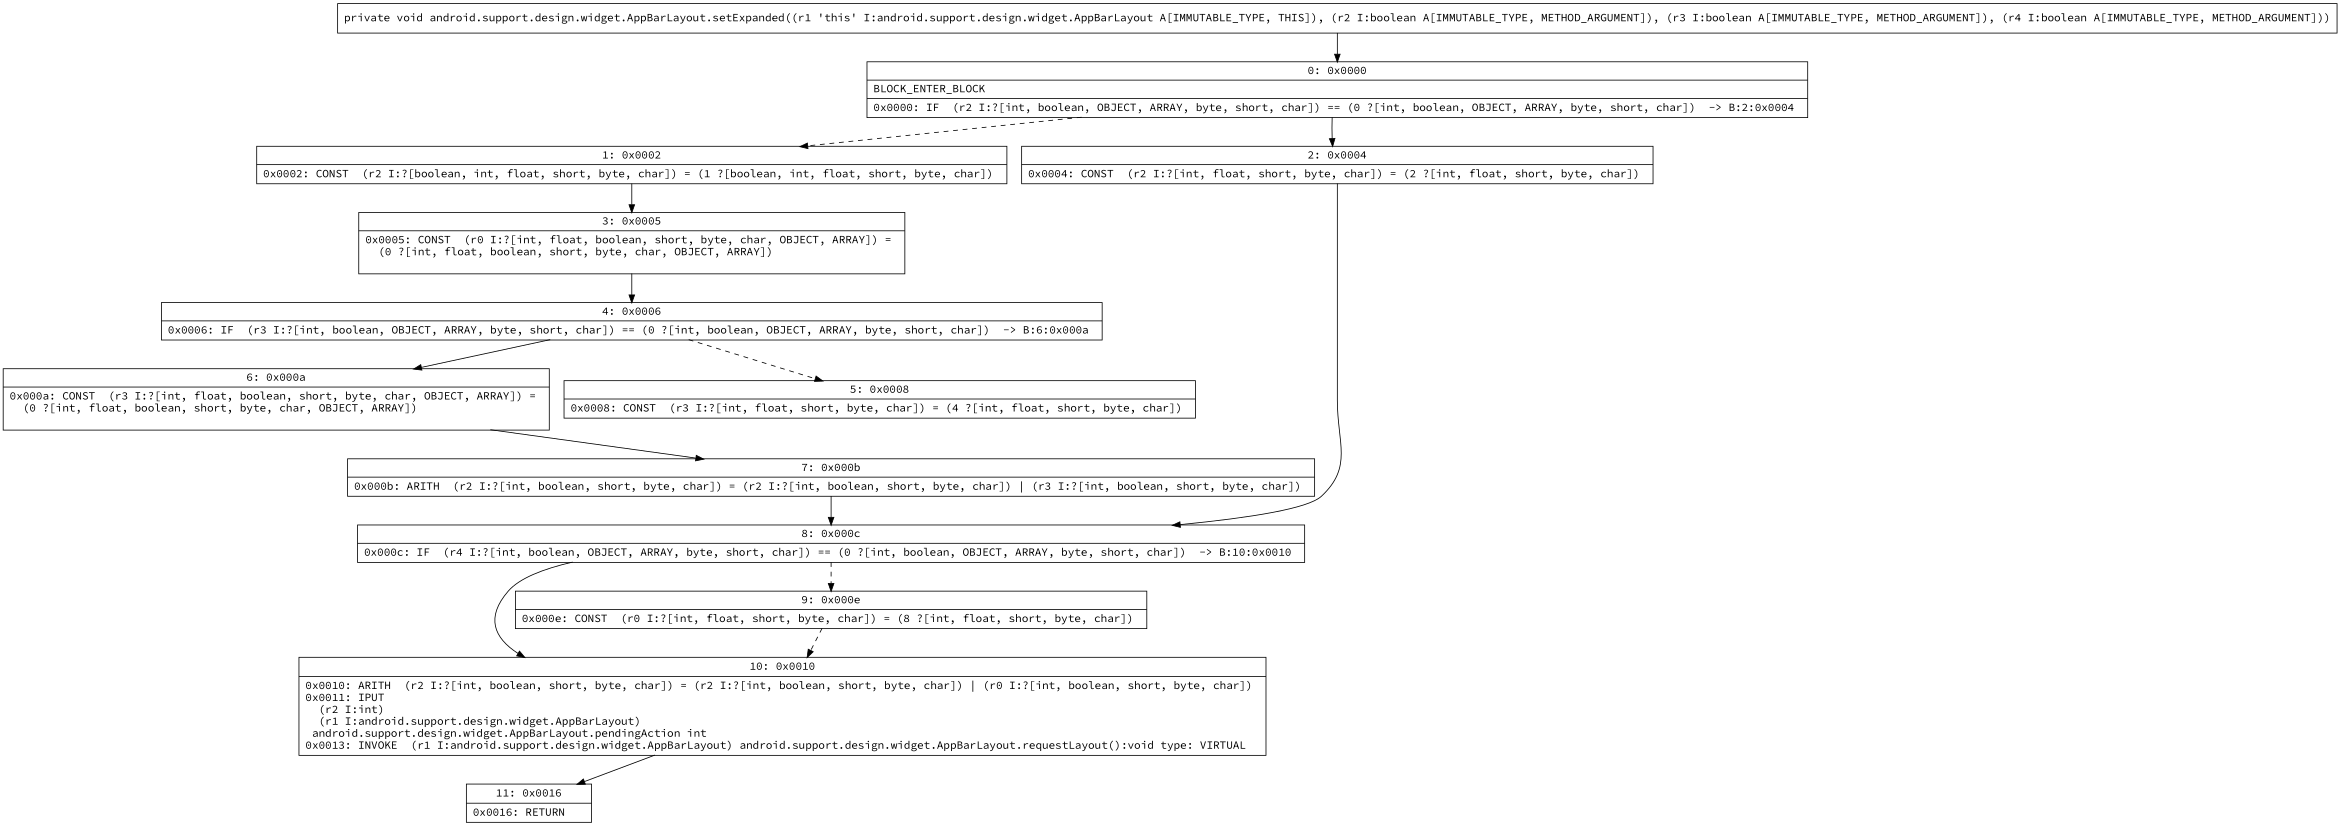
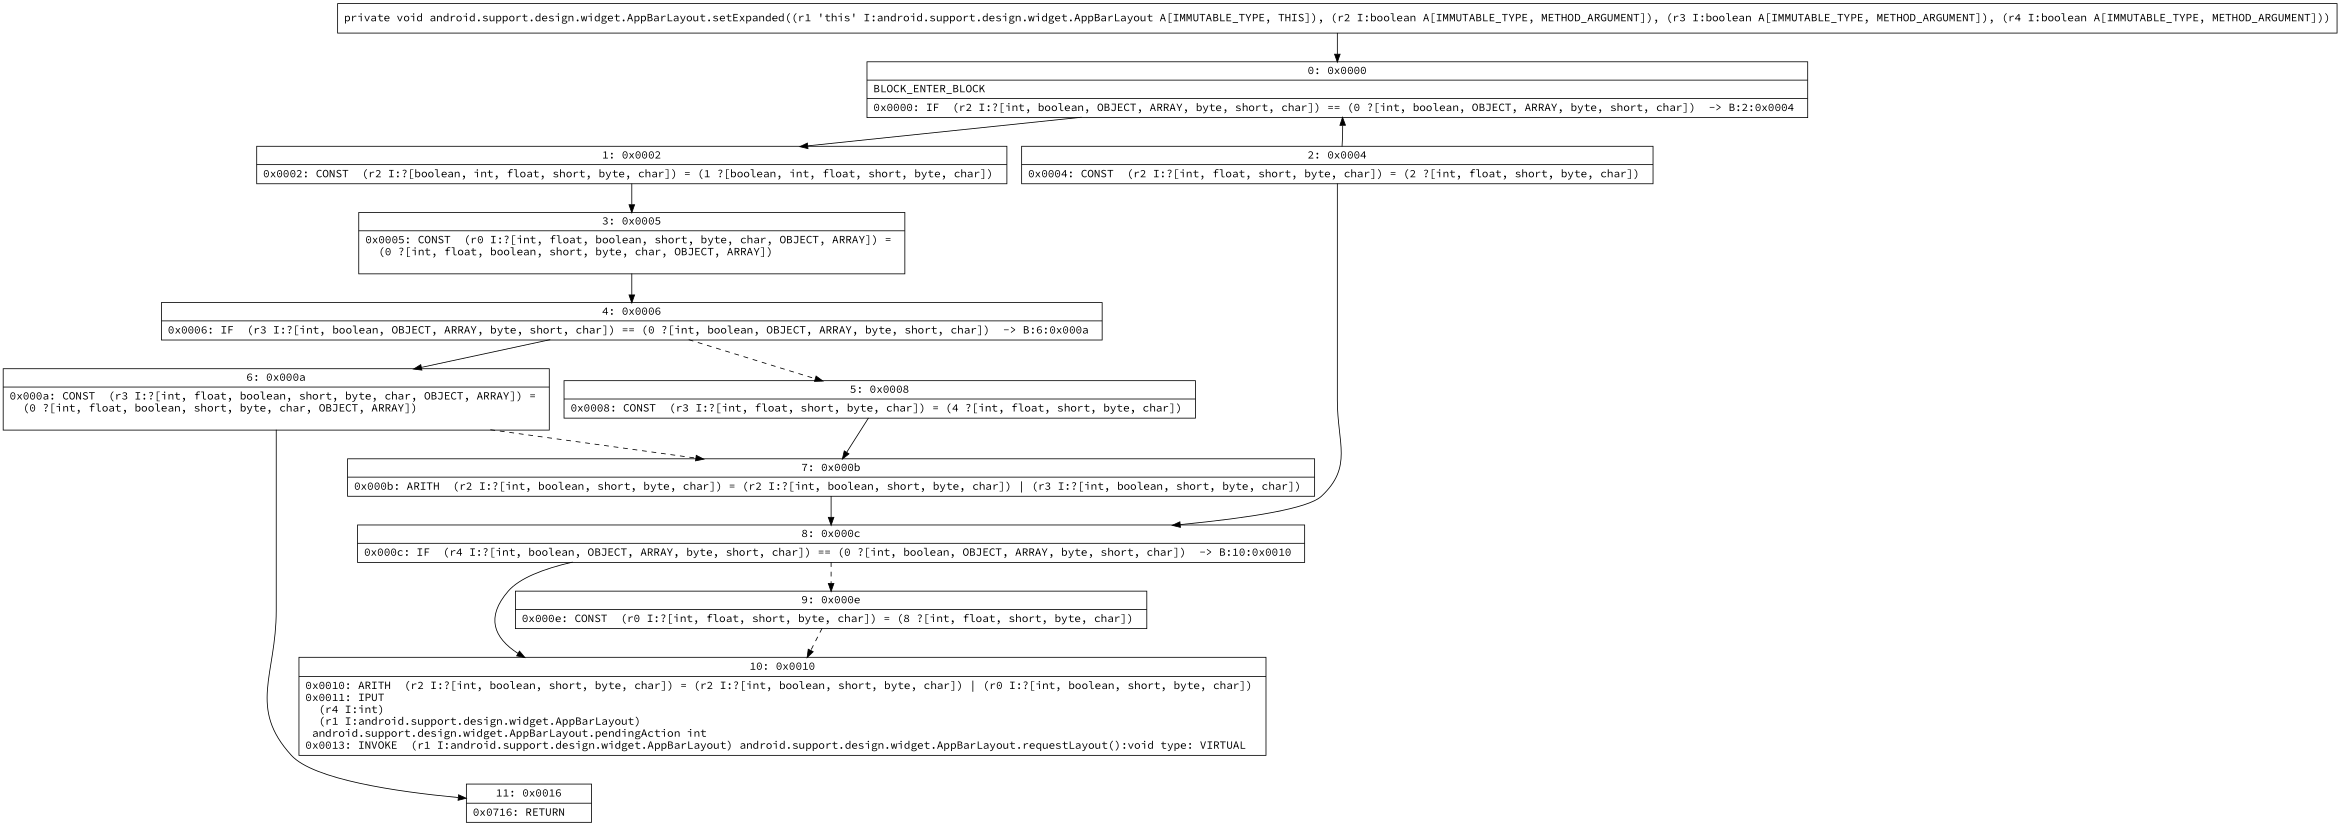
edge "0: 0x0000" -> "2: 0x0004": reversed
edge "0: 0x0000" -> "1: 0x0002": style dashed -> solid
edge "5: 0x0008" -> "7: 0x000b": added
edge "6: 0x000a" -> "7: 0x000b": style solid -> dashed
node "10: 0x0010": text "(r2 I:int)" -> "(r4 I:int)"
edge "10: 0x0010" -> "11: 0x0016": now "6: 0x000a" -> "11: 0x0016"
node "11: 0x0016": text "0x0016: RETURN" -> "0x0716: RETURN"
